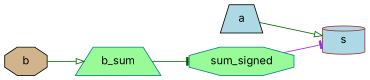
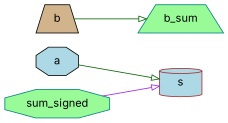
node "a": shape trapezium -> octagon
edge "sum_signed" -> "s": arrowhead tee -> onormal
node "b": shape octagon -> trapezium
edge "b_sum" -> "sum_signed": removed
